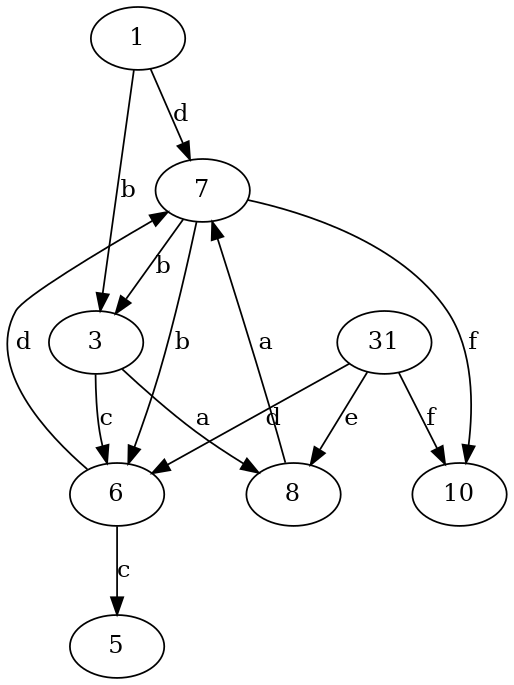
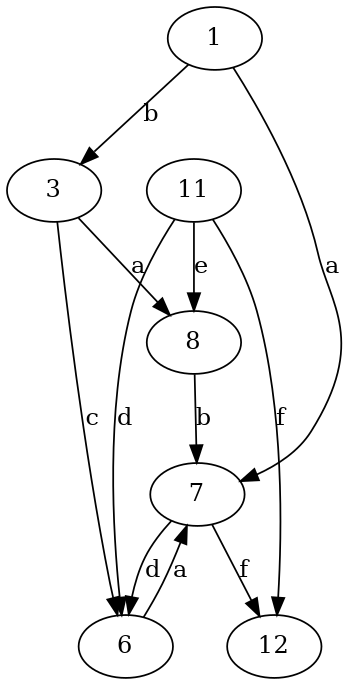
edge "1" -> "7": label "d" -> "a"
edge "7" -> "3": removed, label "b"
edge "6" -> "7": label "d" -> "a"
edge "7" -> "6": label "b" -> "d"
edge "8" -> "7": label "a" -> "b"
node "31": label "31" -> "11"
node "10": label "10" -> "12"
node "5": removed
